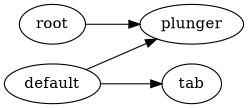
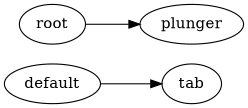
edge "default" -> "plunger": removed
